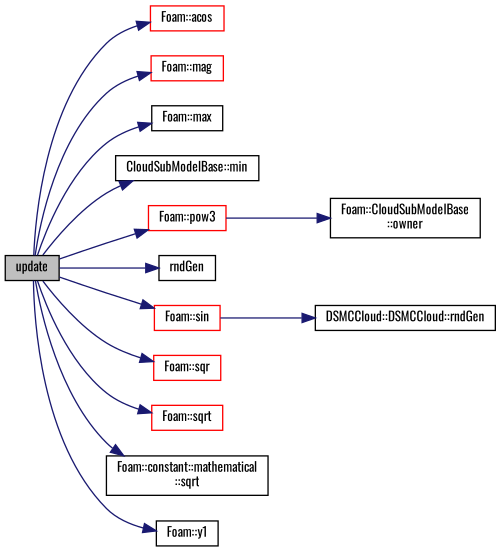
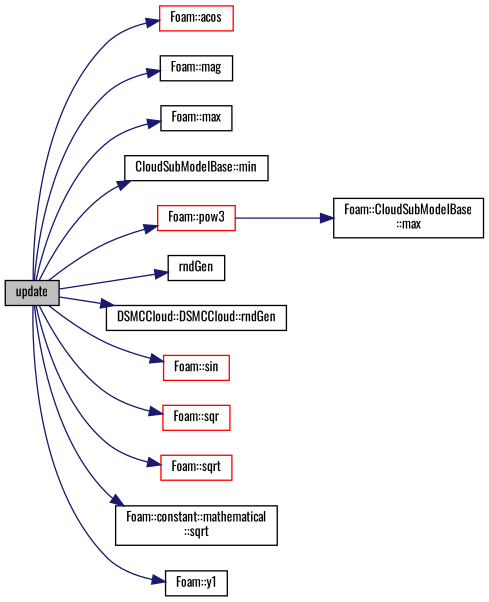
node "Foam::mag": color red -> black
node "Foam::CloudSubModelBase ::owner": label "Foam::CloudSubModelBase ::owner" -> "Foam::CloudSubModelBase ::max"
edge "Foam::sin" -> "DSMCCloud::DSMCCloud::rndGen": now "update" -> "DSMCCloud::DSMCCloud::rndGen"
